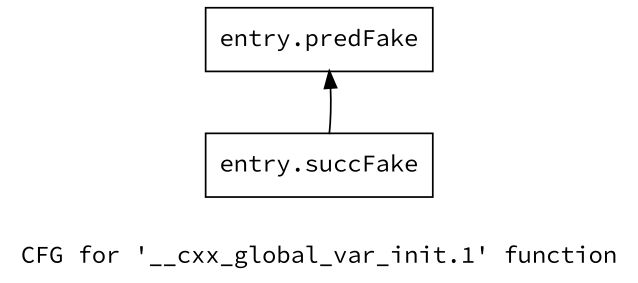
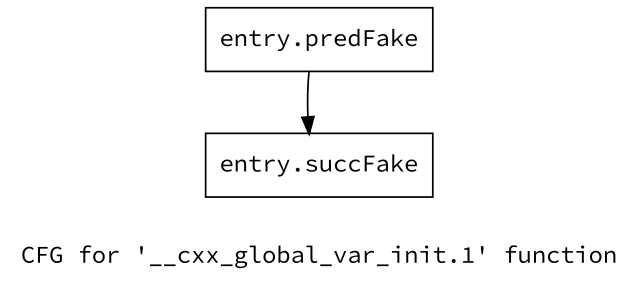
edge "entry.succFake" -> "entry.predFake": reversed
